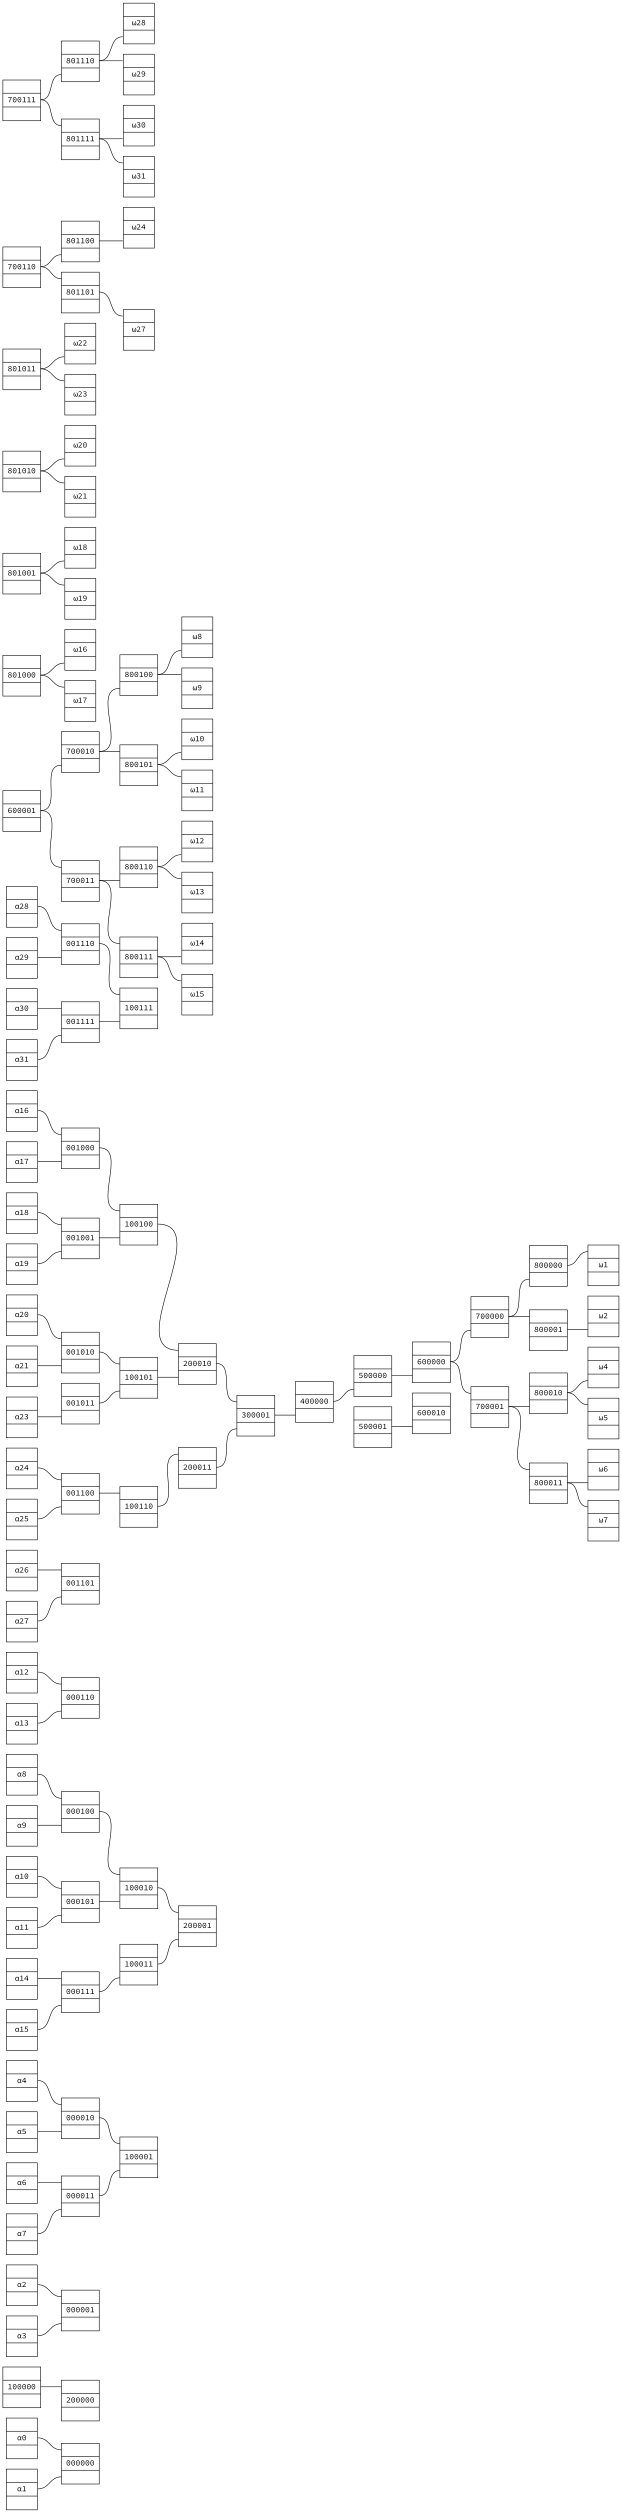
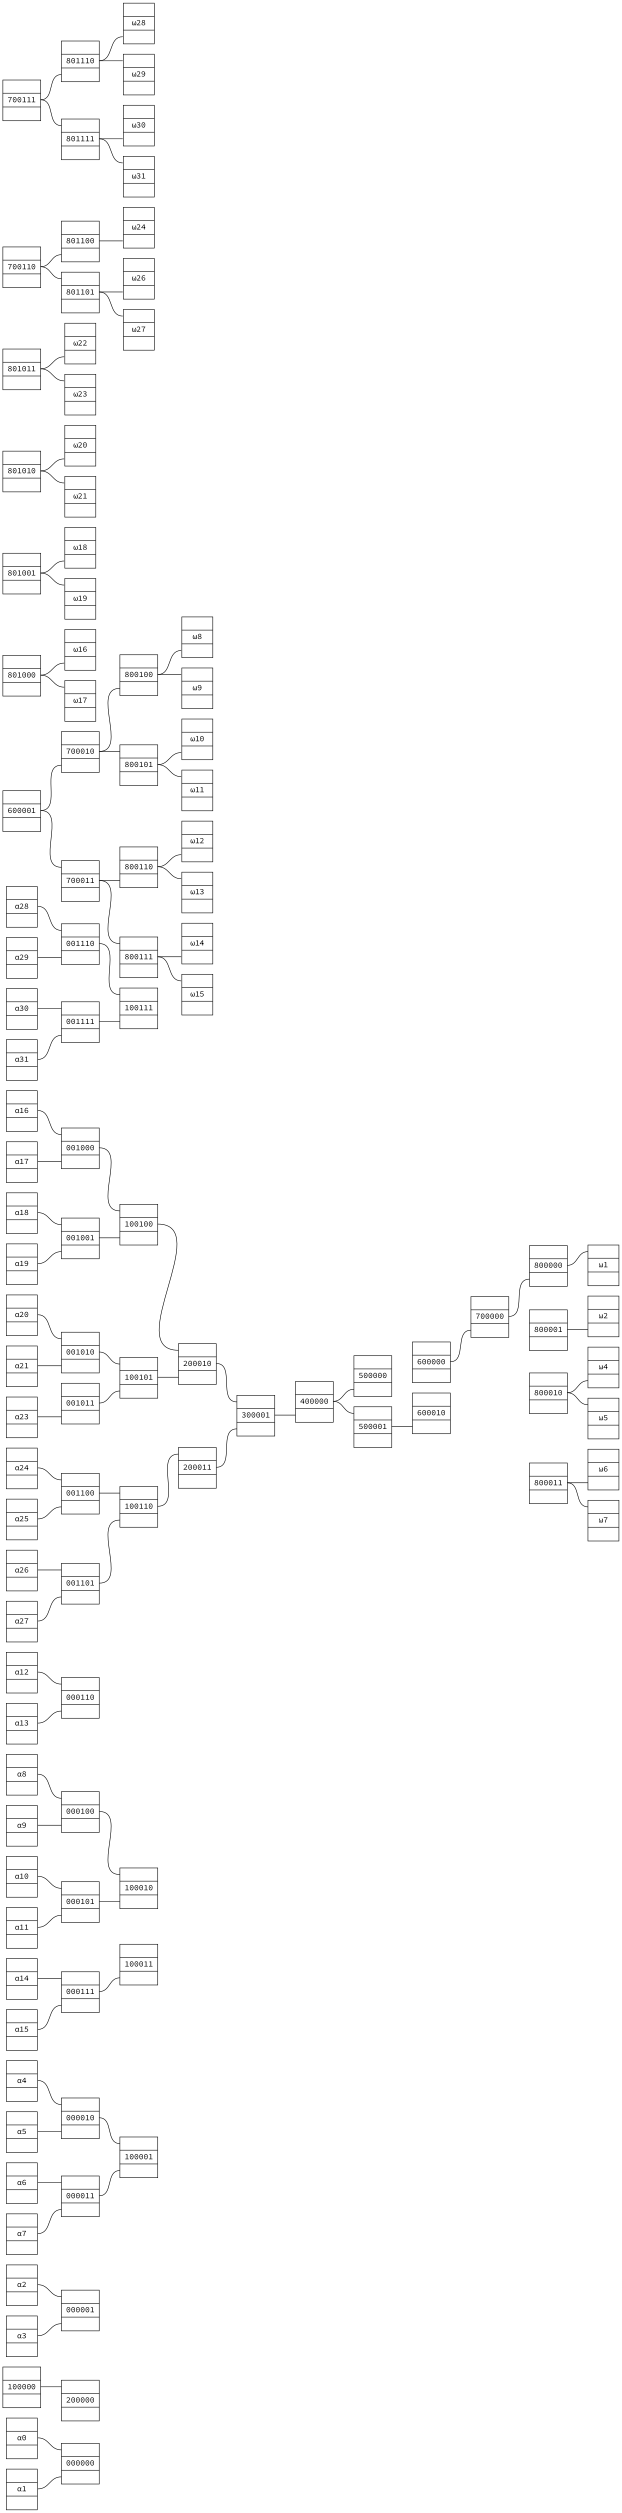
node "ω26": added
edge "700000" -- "800001": removed
edge "600000" -- "500000": removed
edge "400000" -- "500001": added
node "700001": removed
edge "100110" -- "001101": added
node "200001": removed
